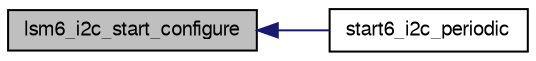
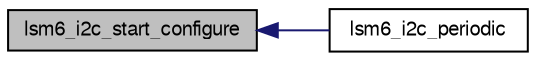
node "start6_i2c_periodic": label "start6_i2c_periodic" -> "lsm6_i2c_periodic"
